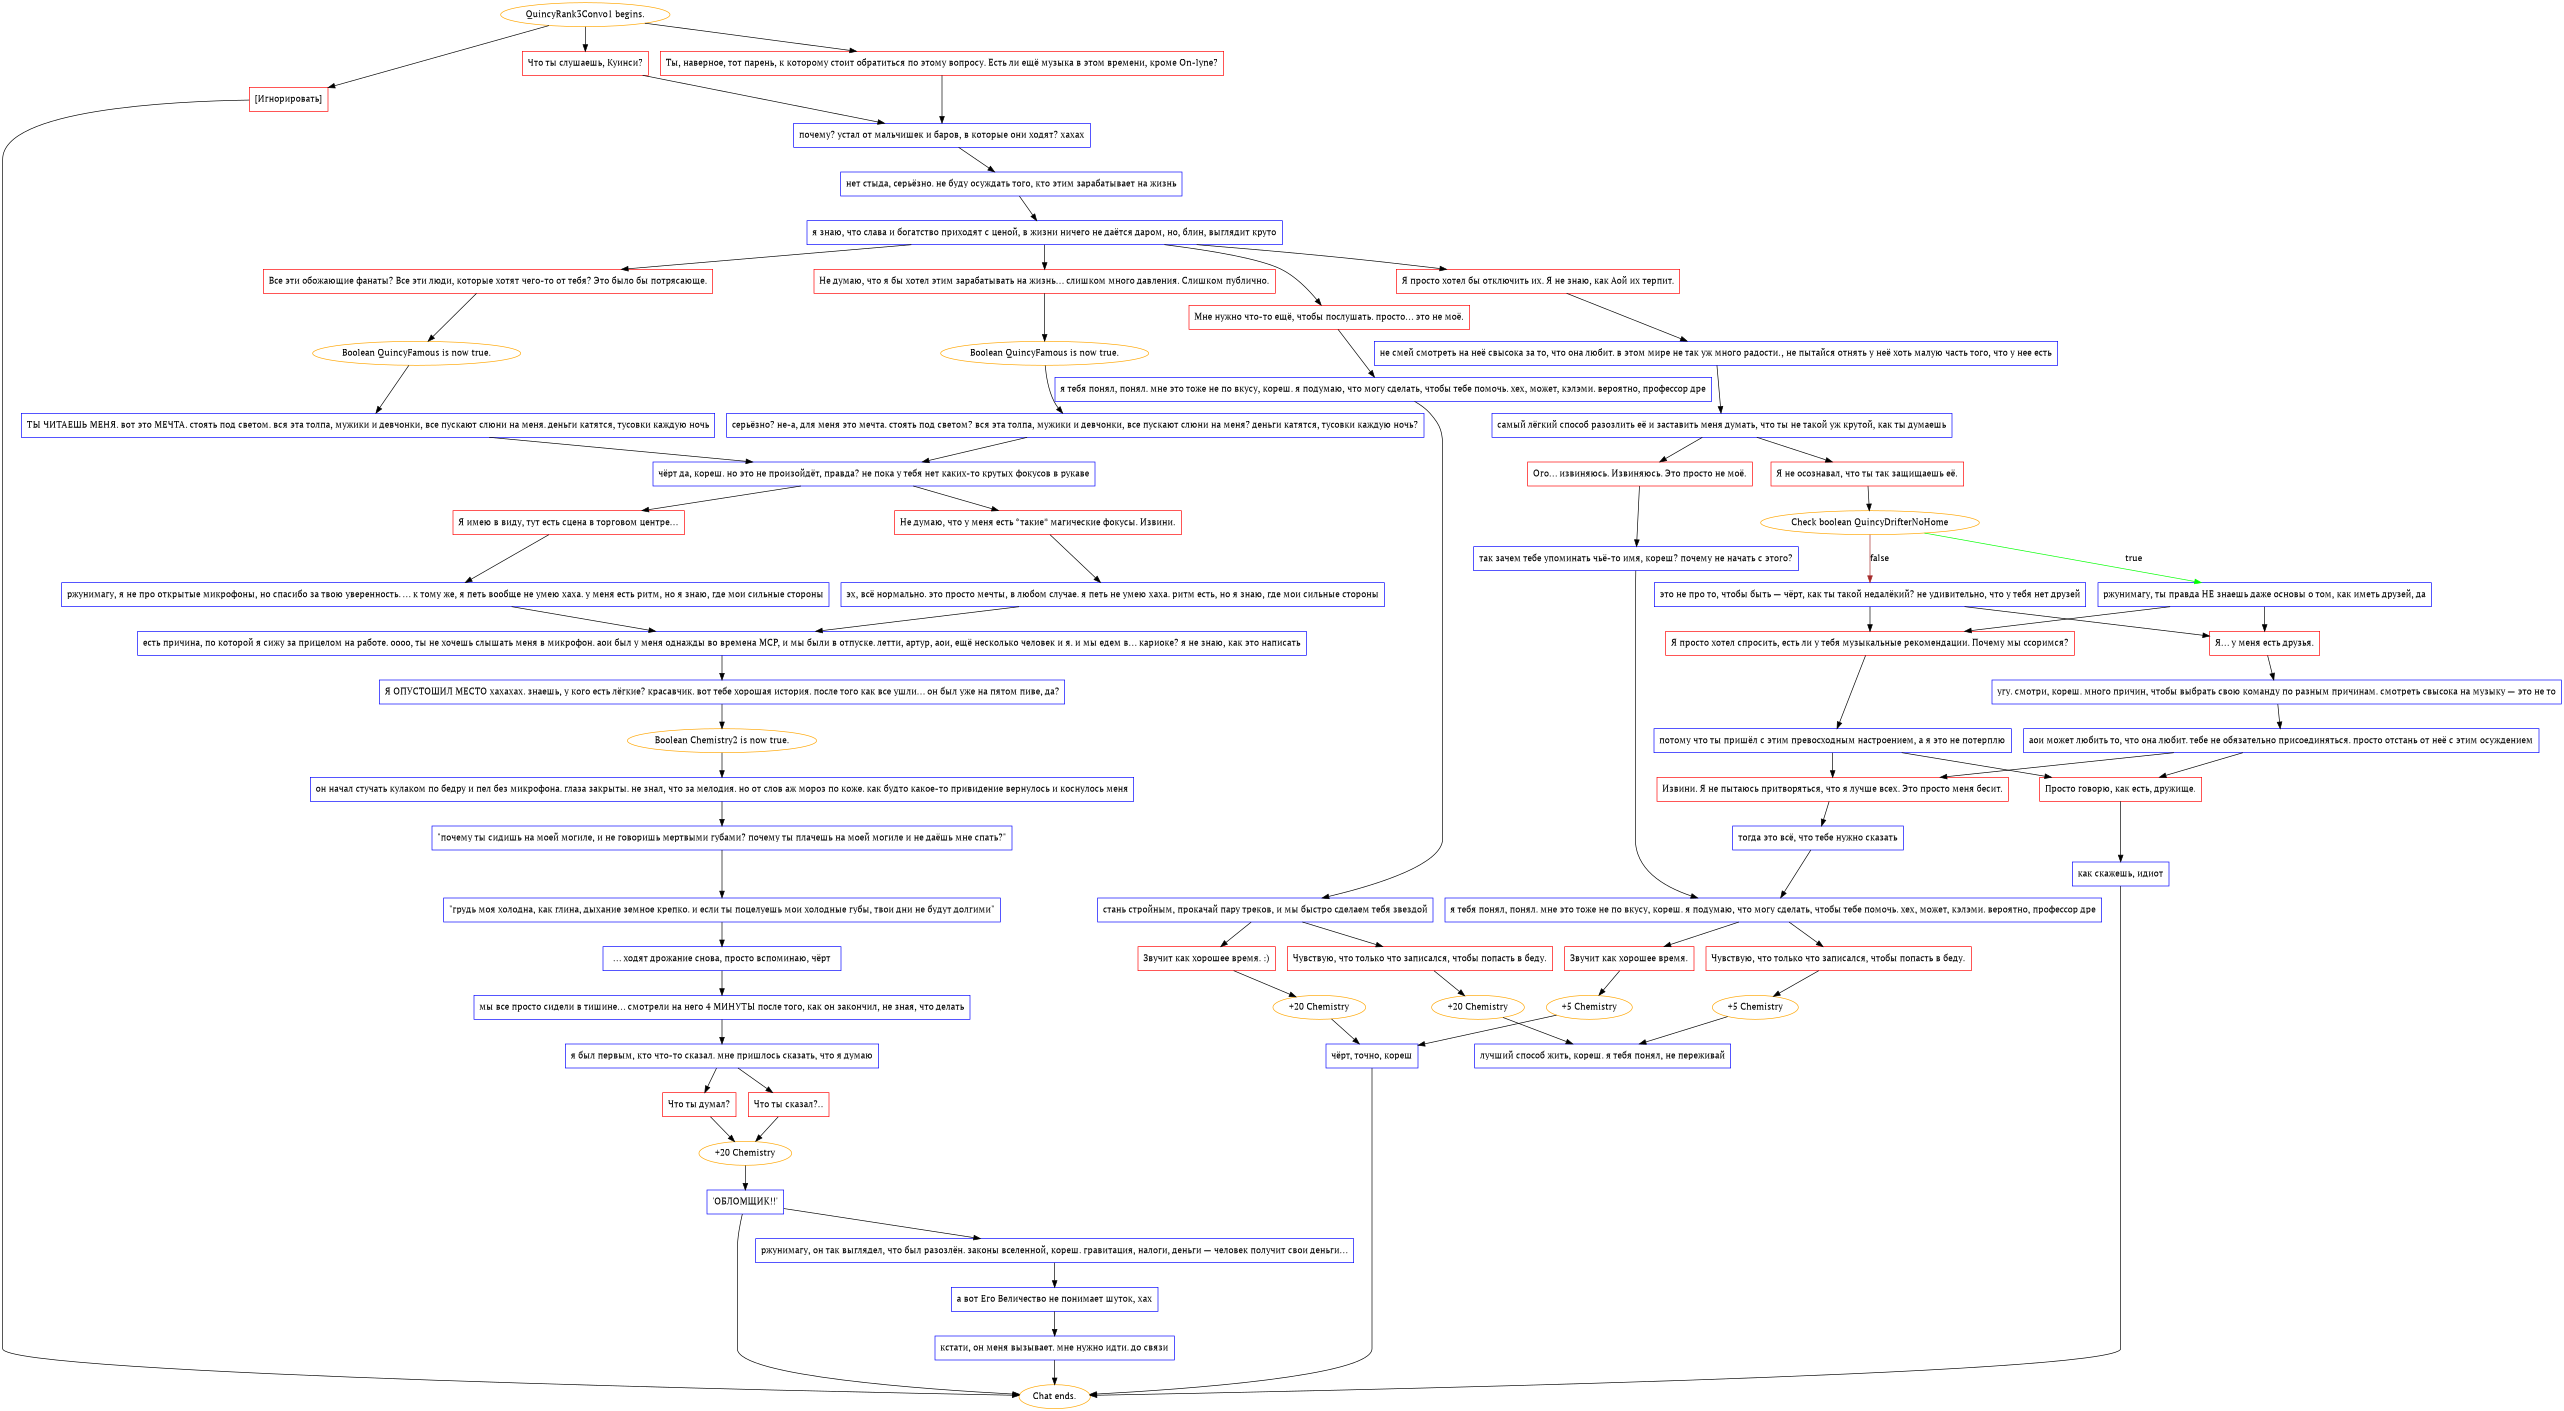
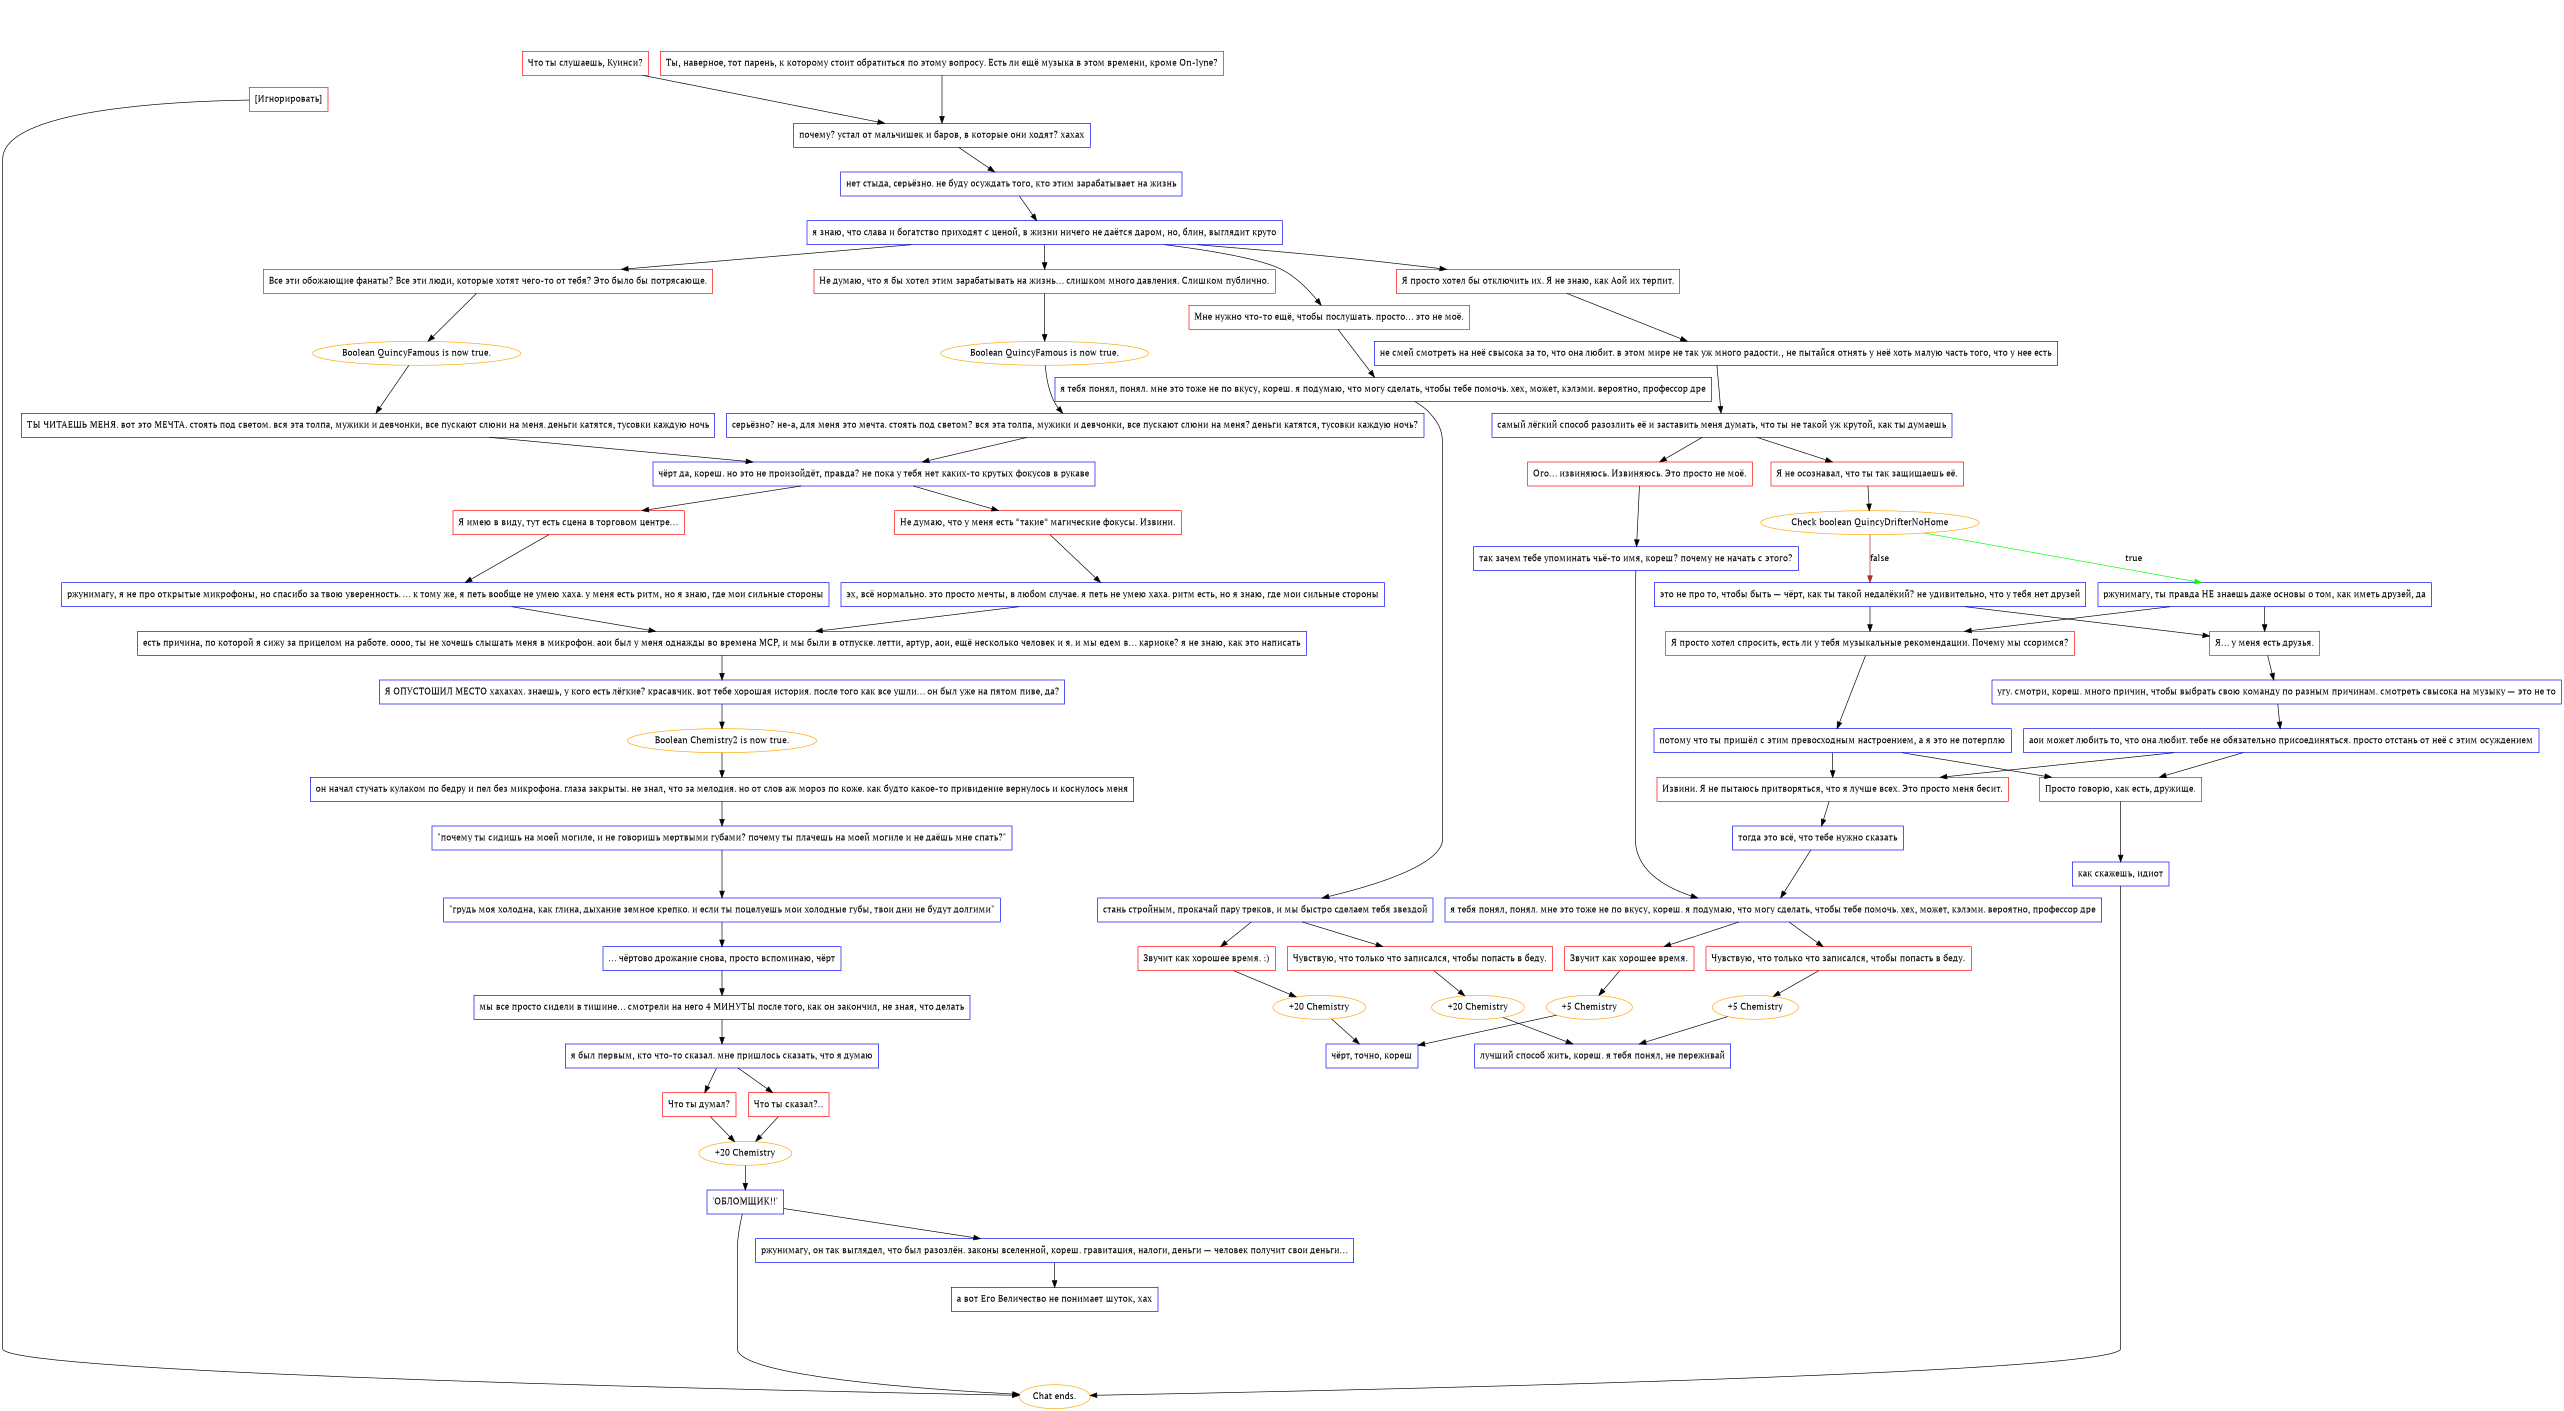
node "QuincyRank3Convo1 begins.": removed
node "... ходят дрожание снова, просто вспоминаю, чёрт": label "... ходят дрожание снова, просто вспоминаю, чёрт" -> "... чёртово дрожание снова, просто вспоминаю, чёрт"
node "кстати, он меня вызывает. мне нужно идти. до связи": removed
edge "чёрт, точно, кореш" -> "Chat ends.": removed
